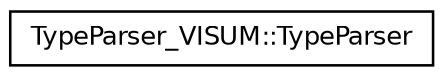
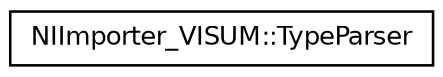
node "TypeParser_VISUM::TypeParser": label "TypeParser_VISUM::TypeParser" -> "NIImporter_VISUM::TypeParser"
